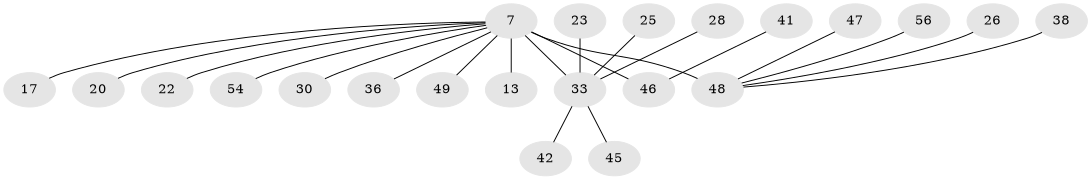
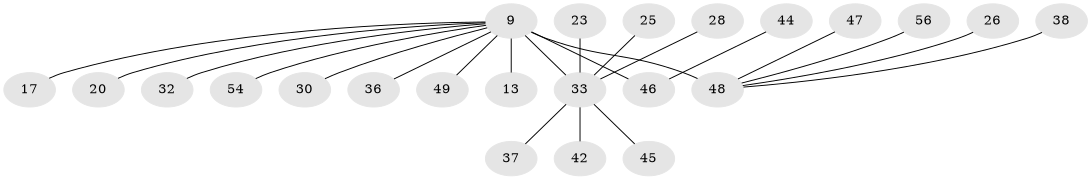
node "7": label "7" -> "9"
node "41": label "41" -> "44"
node "22": label "22" -> "32"
node "37": added
